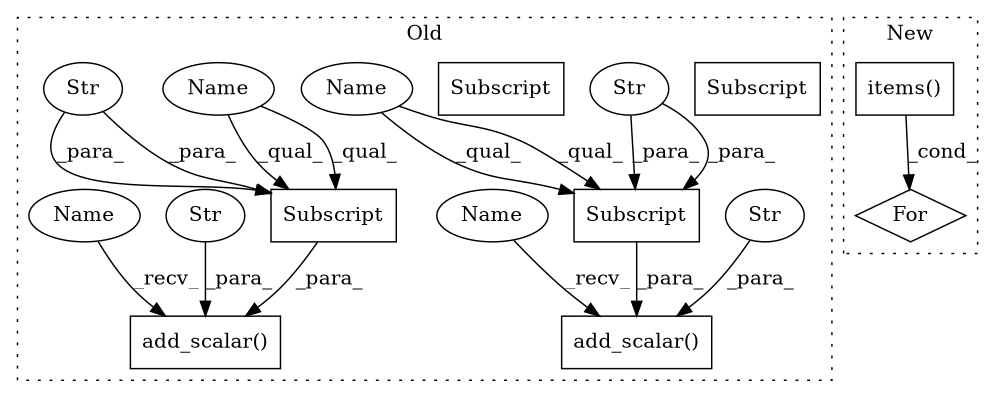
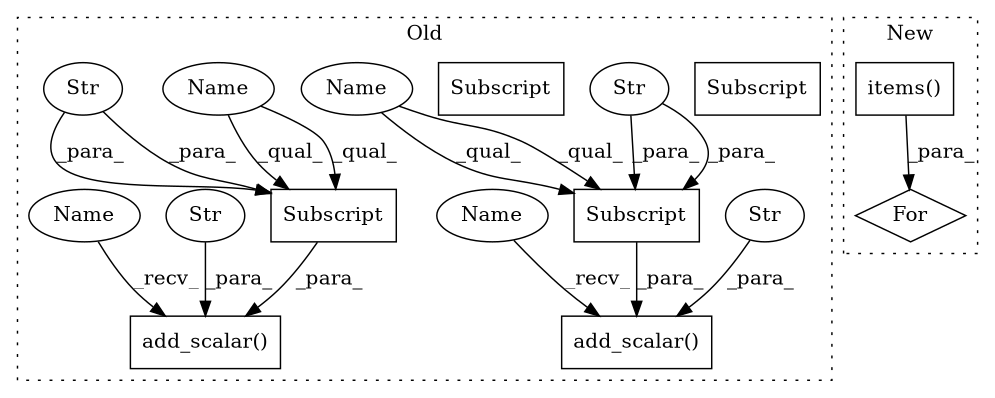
edge "items()" -> "For": label "_cond_" -> "_para_"
